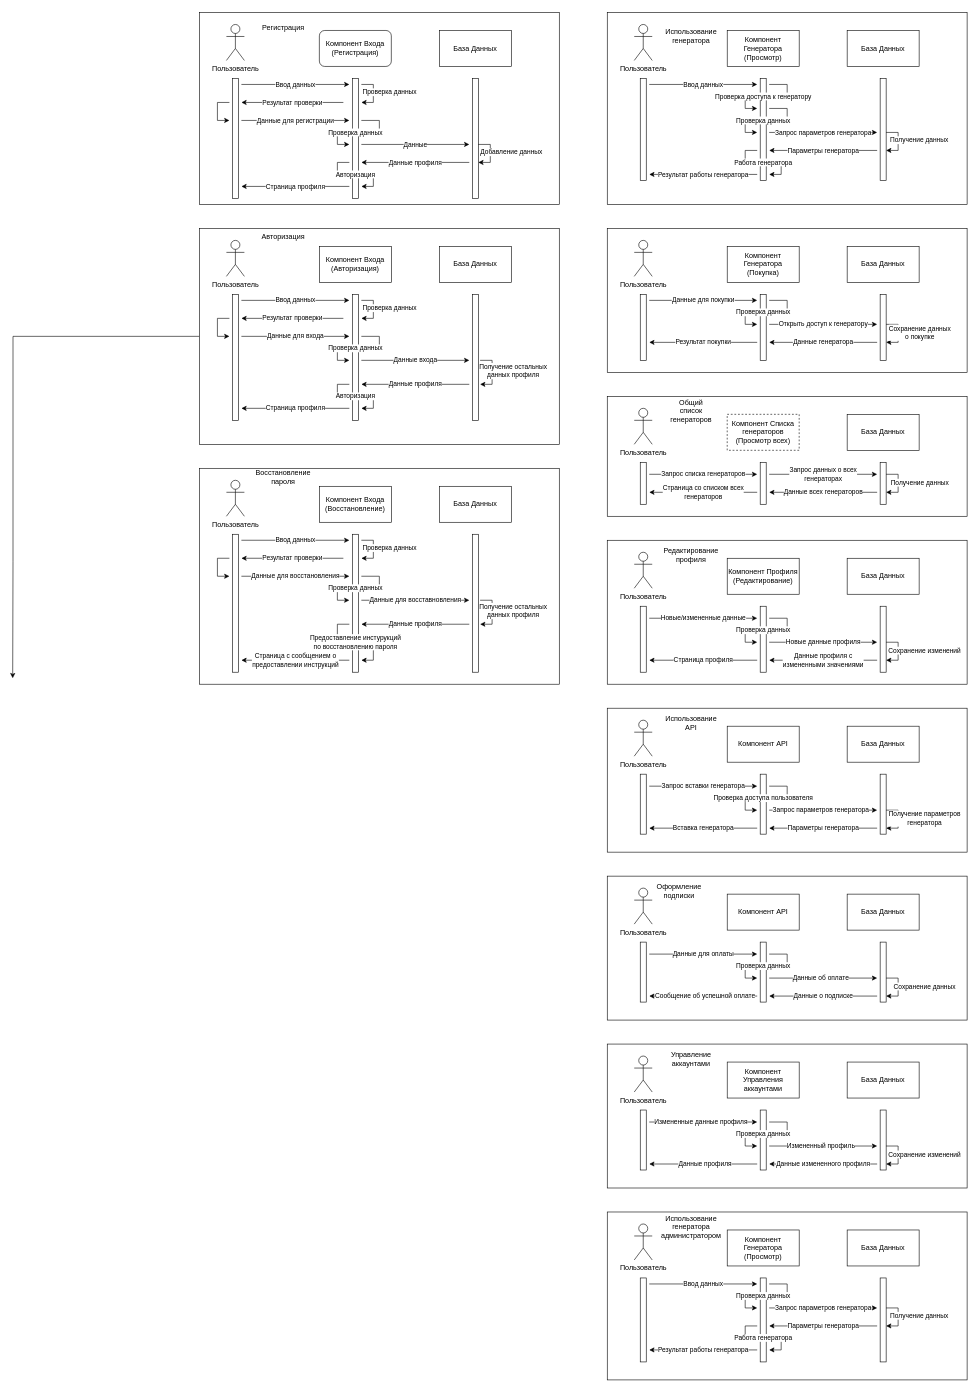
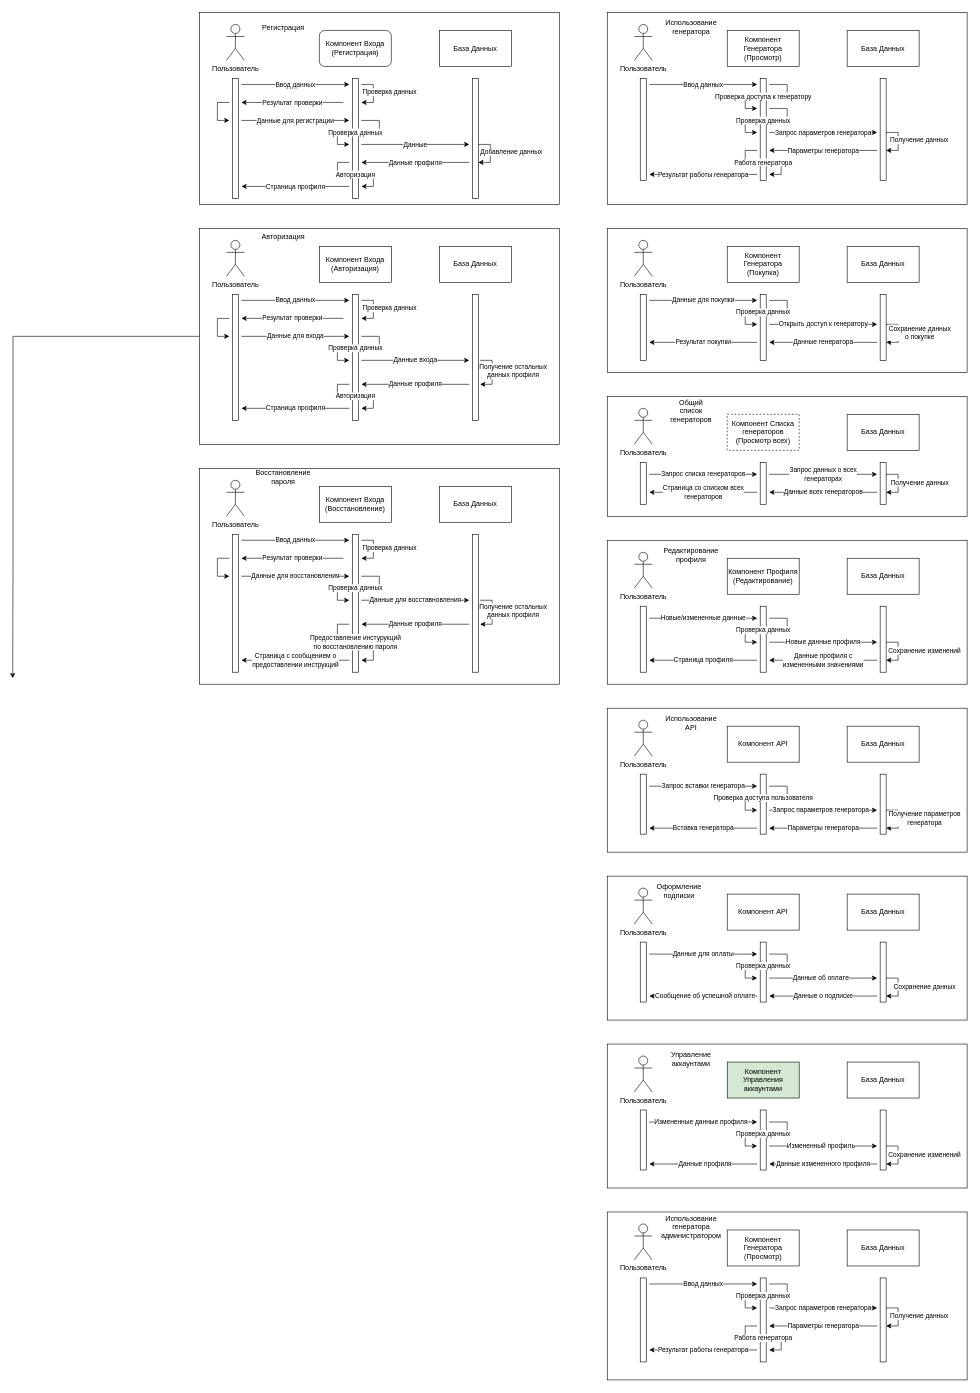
node "Использование генератора": moved (692, 36) -> (692, 27)
node "Компонент Управления аккаунтами": fillcolor #ffffff -> #d5e8d4
